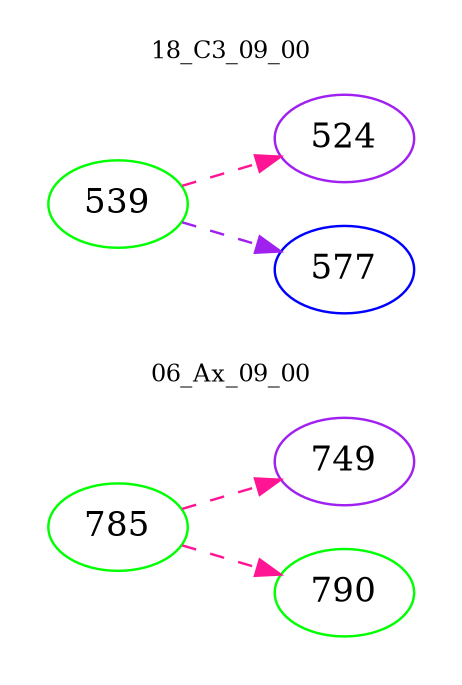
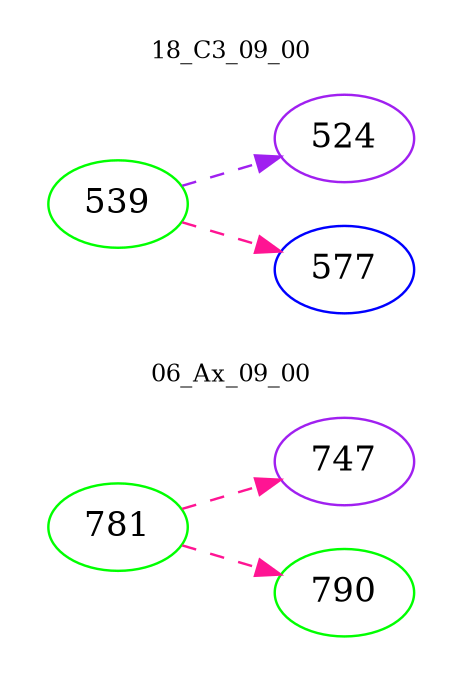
edge "539" -> "524": color deeppink -> purple
edge "539" -> "577": color purple -> deeppink
node "749": label "749" -> "747"
node "785": label "785" -> "781"
